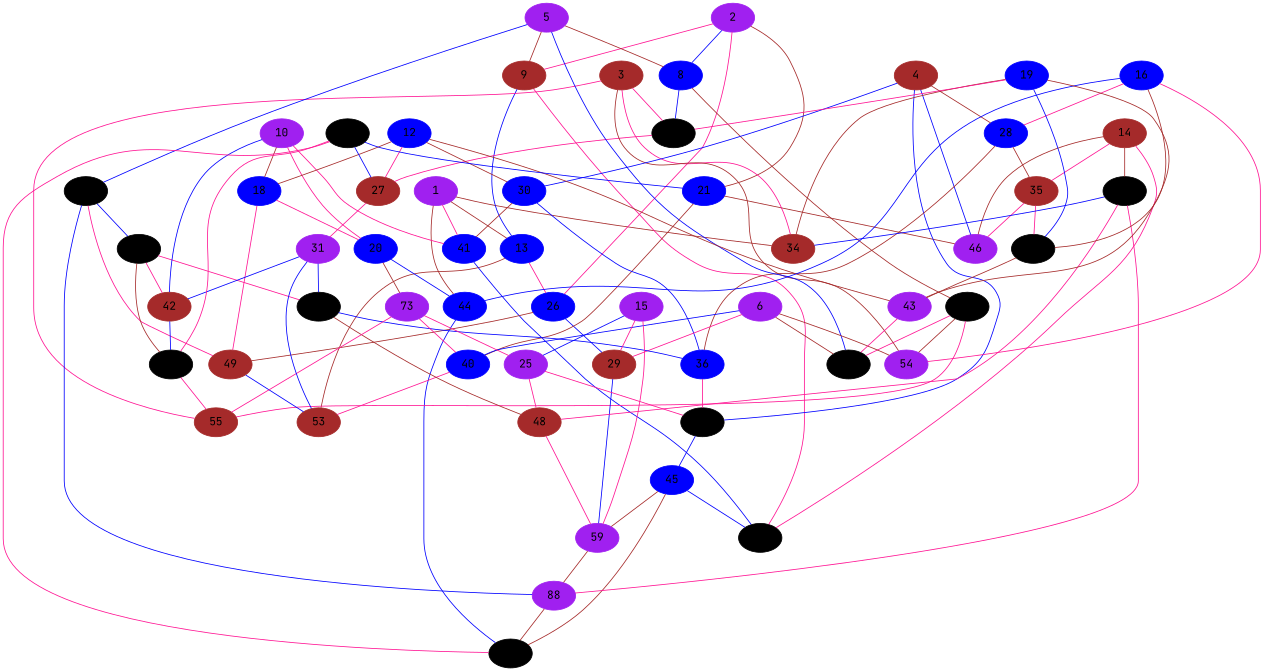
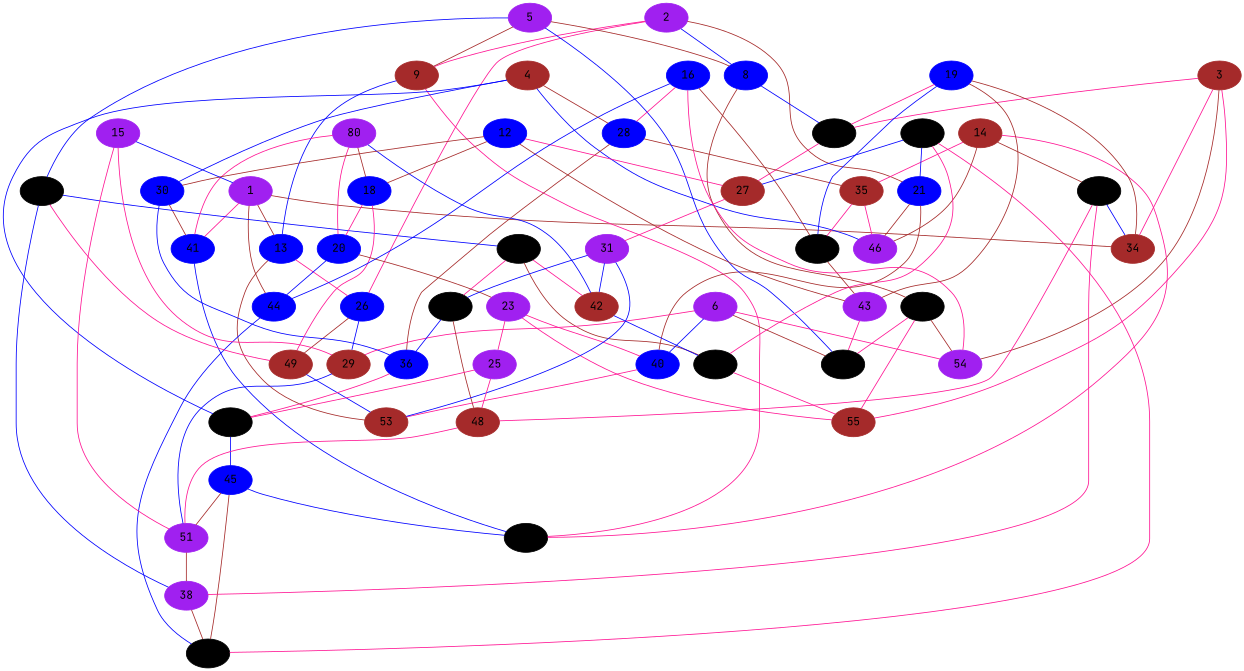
node "10": label "10" -> "80"
node "73": label "73" -> "23"
edge "15" -- "25": now "15" -- "1"
edge "6" -- "54": color brown -> deeppink
node "59": label "59" -> "51"
node "88": label "88" -> "38"
